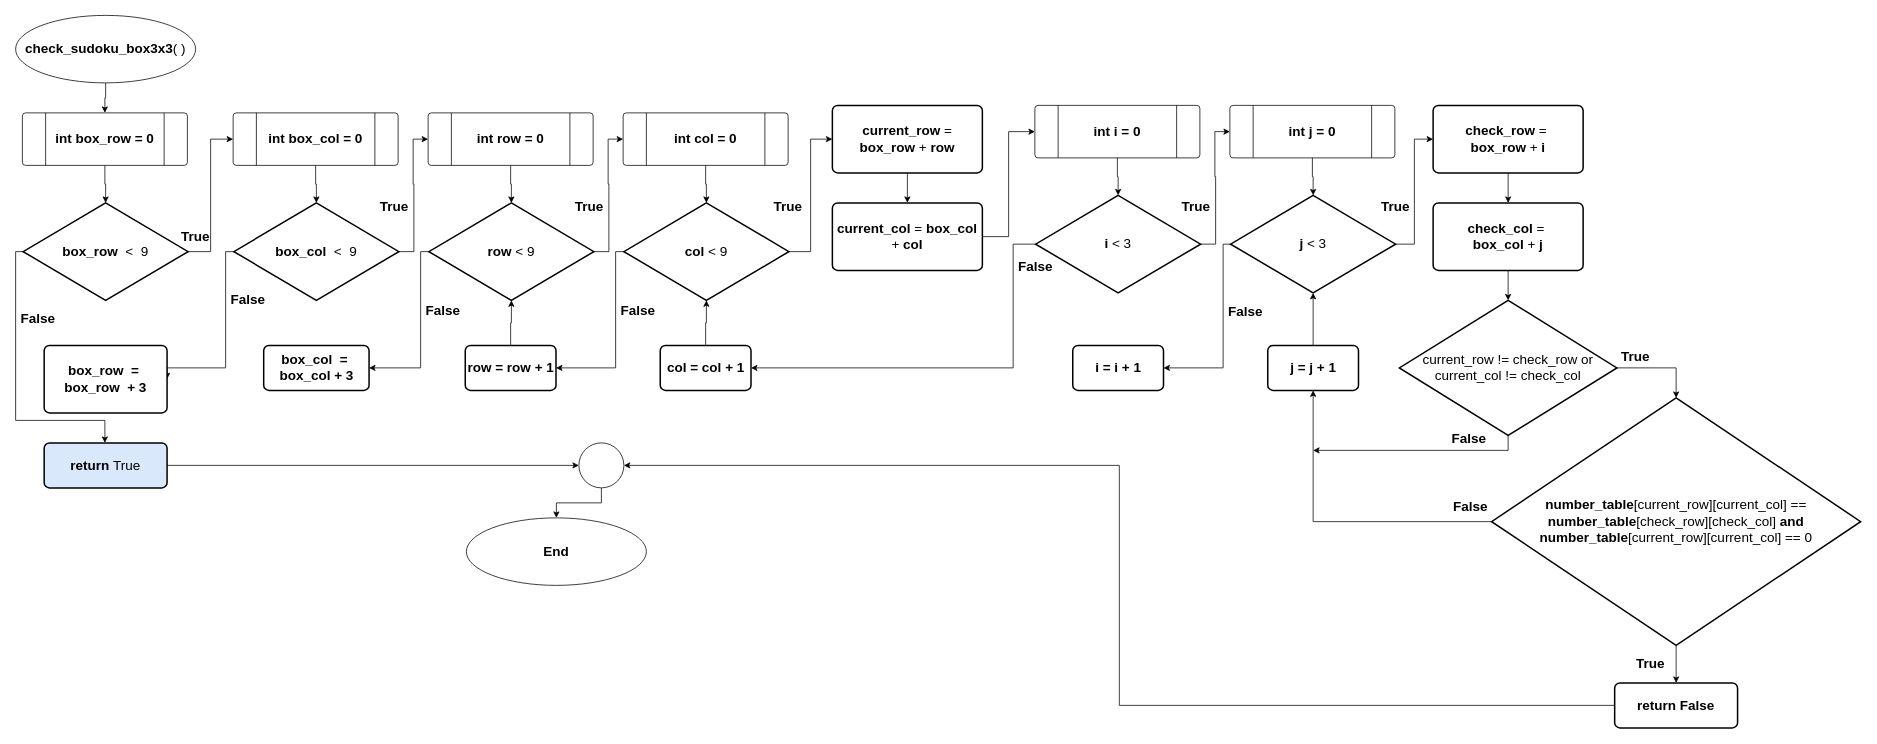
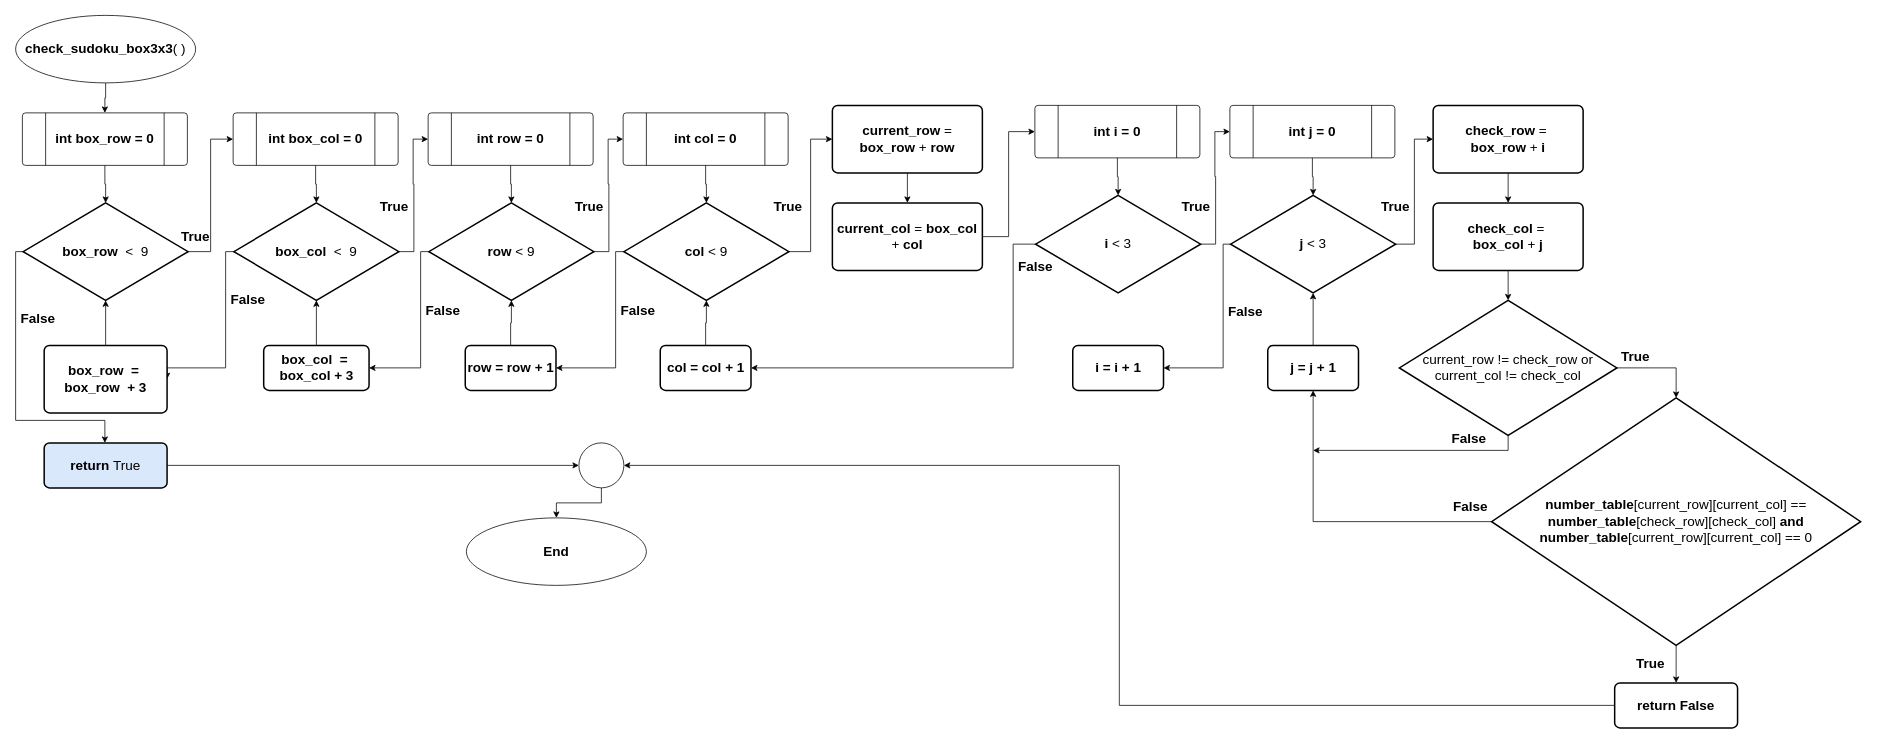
edge "box_row = box_row + 3" -> "box_row < 9": added
edge "box_col = box_col + 3" -> "box_col < 9": added
